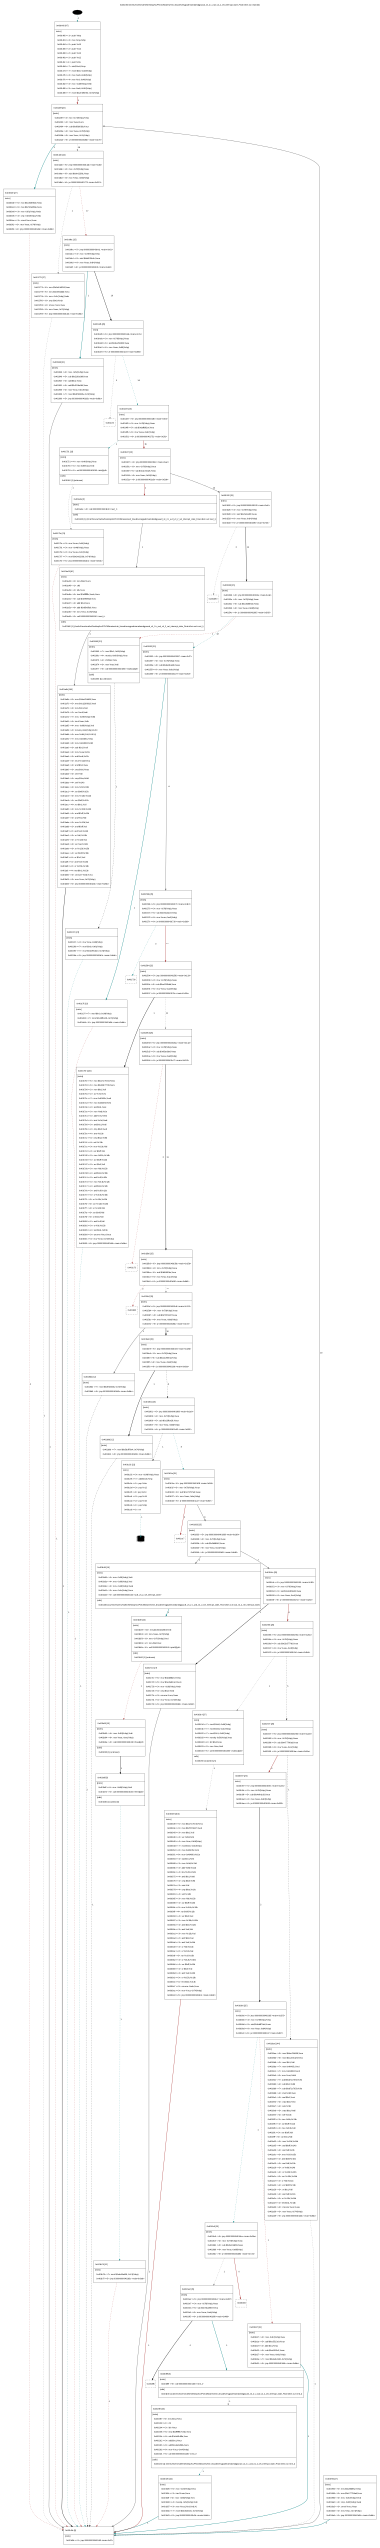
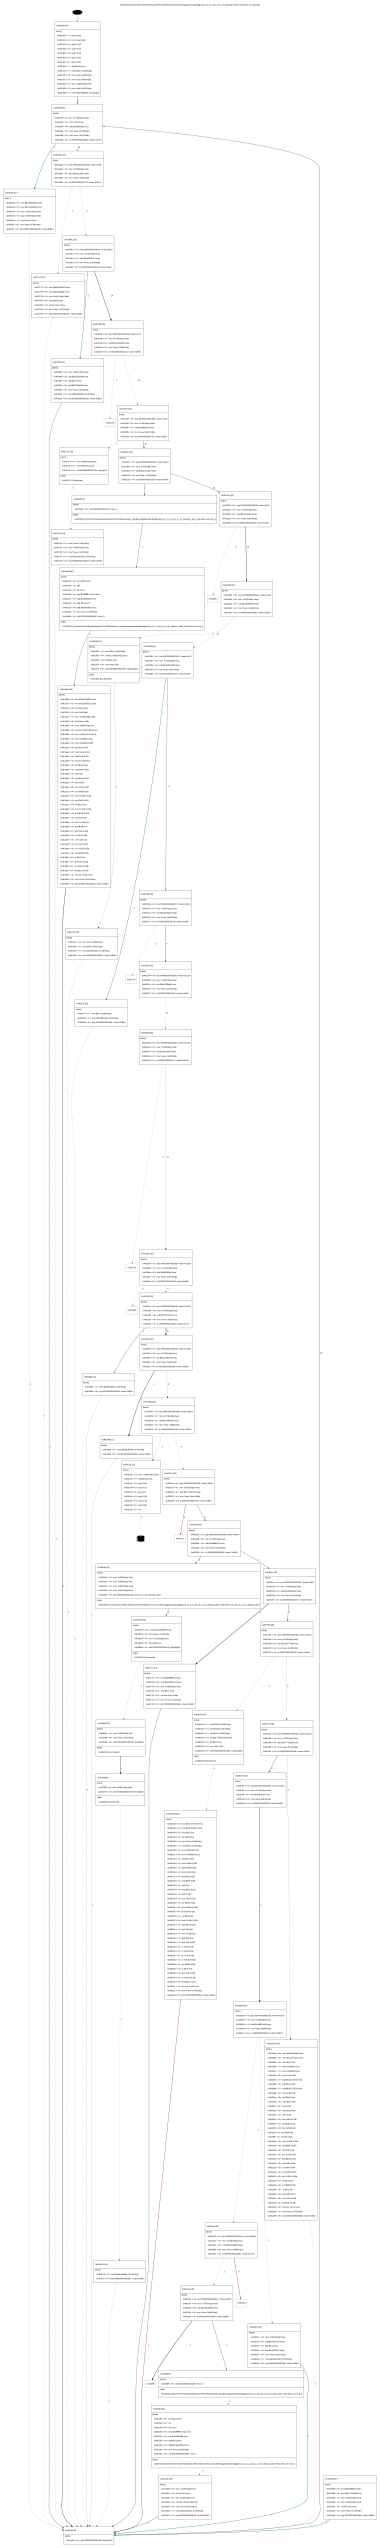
node "0x40178e [134]": removed
edge "0x40159d [25]" -> "0x4015b6 [25]": style bold -> dashed
